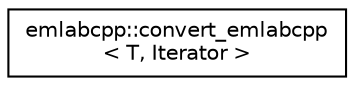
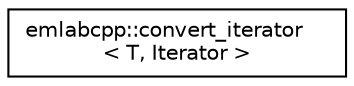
node "emlabcpp::convert_emlabcpp < T, Iterator >": label "emlabcpp::convert_emlabcpp < T, Iterator >" -> "emlabcpp::convert_iterator < T, Iterator >"
